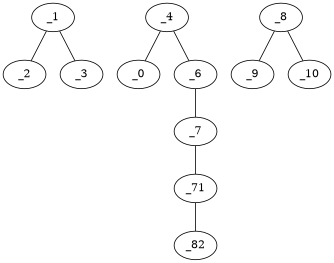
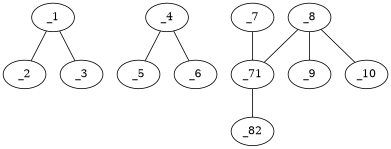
edge "_8" -- "_71": added
node "_0": label "_0" -> "_5"
edge "_6" -- "_7": removed
